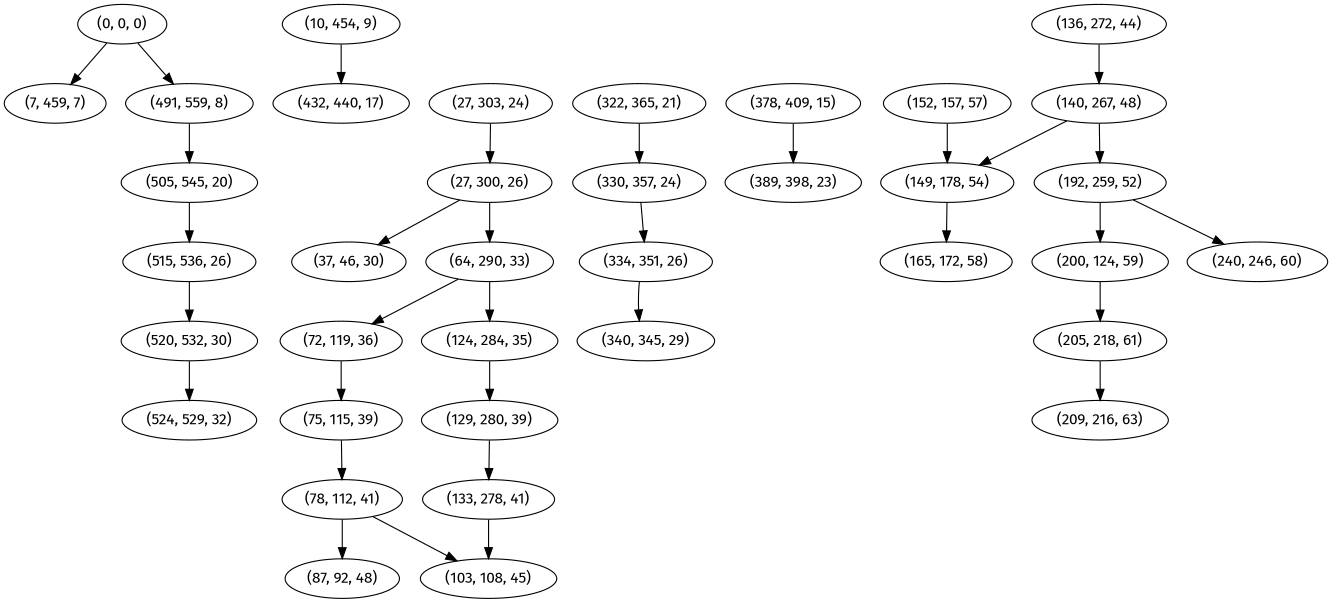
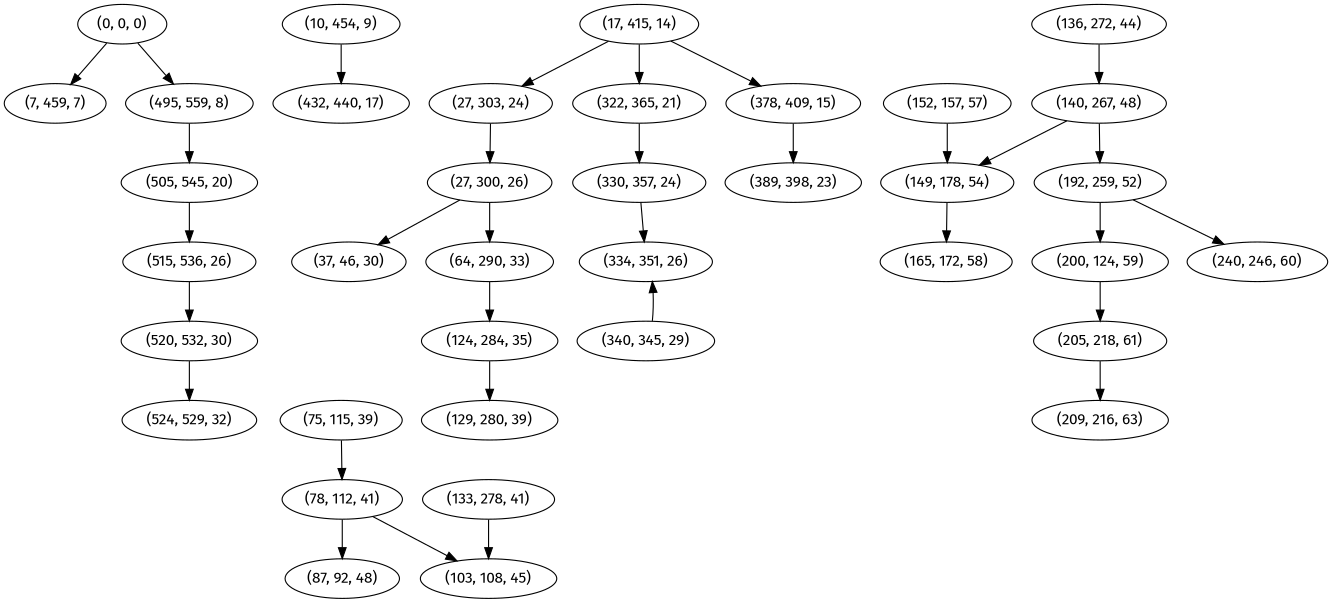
node "(17, 415, 14)": added
node "(491, 559, 8)": label "(491, 559, 8)" -> "(495, 559, 8)"
edge "(334, 351, 26)" -> "(340, 345, 29)": reversed
node "(72, 119, 36)": removed
edge "(129, 280, 39)" -> "(133, 278, 41)": removed
